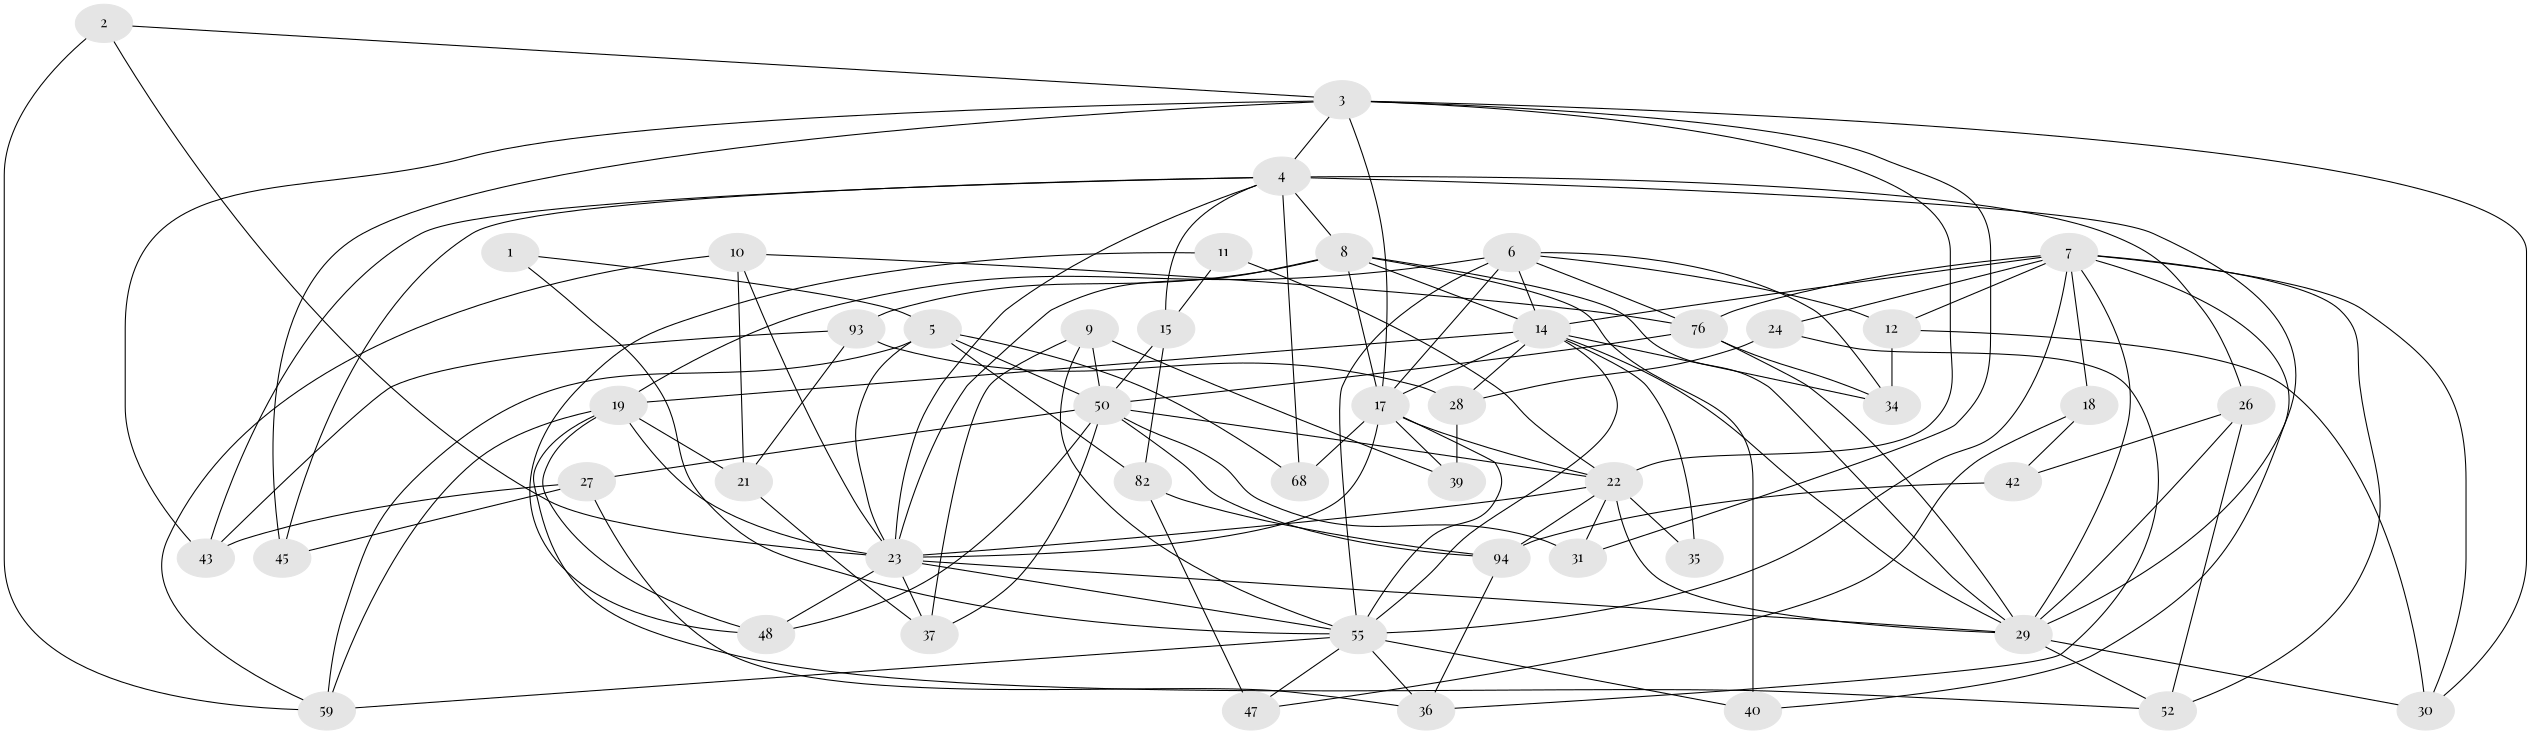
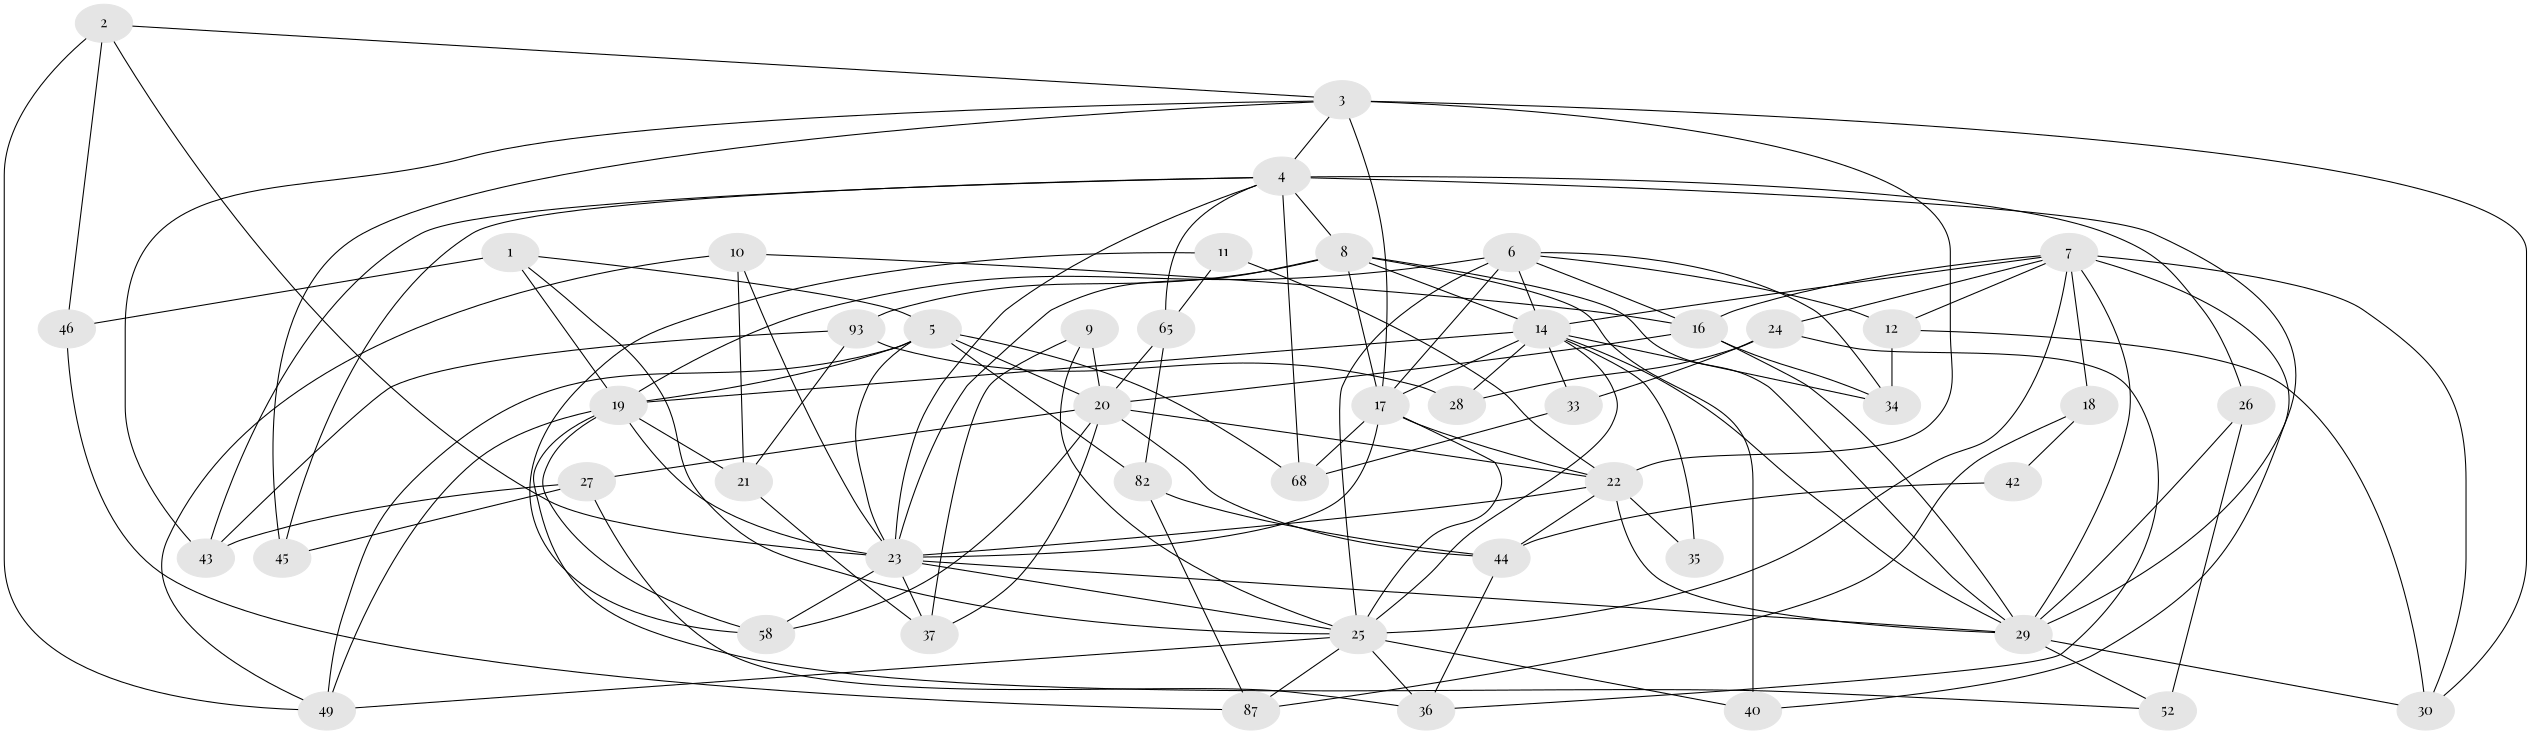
node "46": added
edge "1" -- "19": added
node "15": label "15" -> "65"
node "76": label "76" -> "16"
edge "5" -- "19": added
node "50": label "50" -> "20"
node "33": added
edge "7" -- "52": removed
edge "26" -- "42": removed
node "39": removed
node "94": label "94" -> "44"
node "31": removed
node "48": label "48" -> "58"
node "55": label "55" -> "25"
node "59": label "59" -> "49"
node "47": label "47" -> "87"
